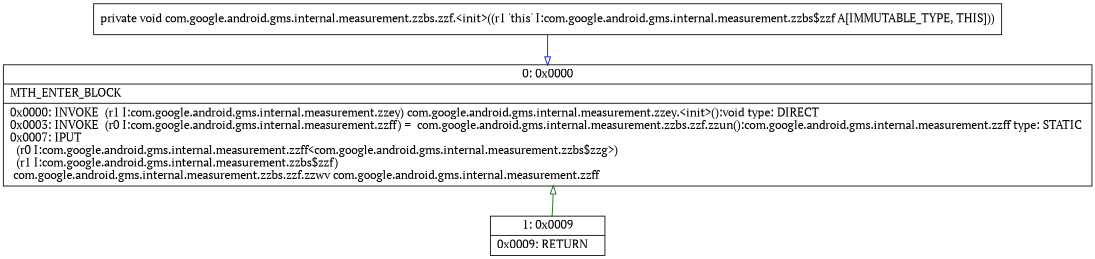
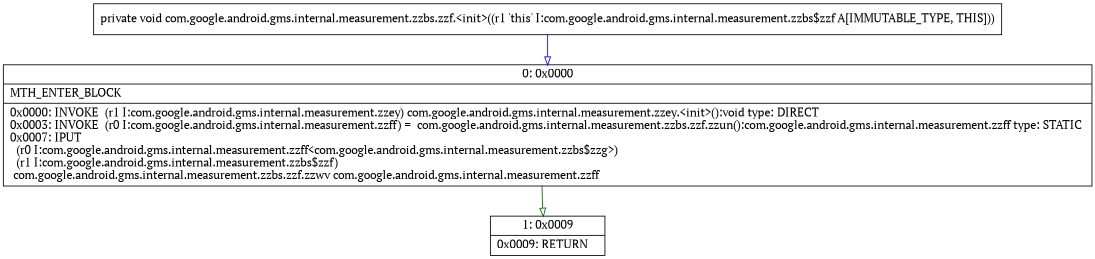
edge "1: 0x0009" -> "0: 0x0000": reversed
